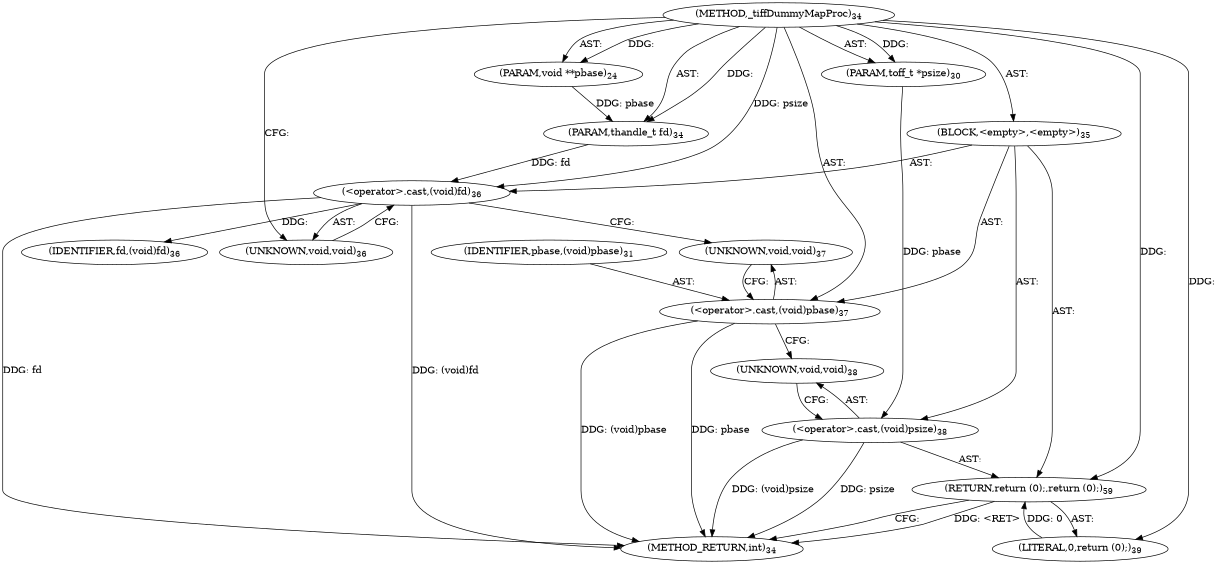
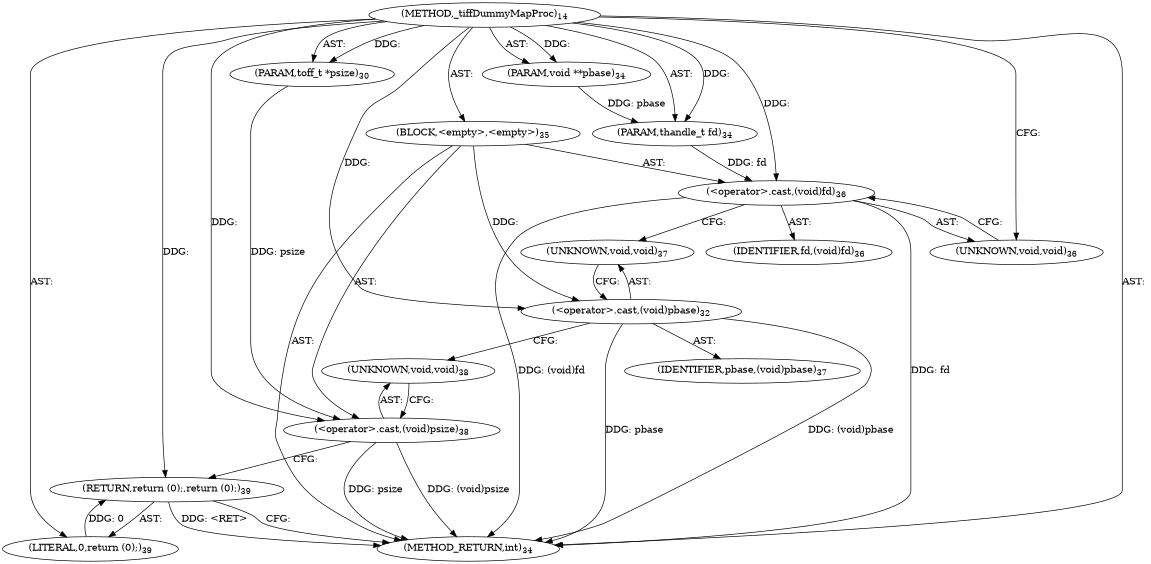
node "(METHOD,_tiffDummyMapProc)": text "34" -> "14"
node "(PARAM,void **pbase)": text "24" -> "34"
edge "(METHOD,_tiffDummyMapProc)" -> "(<operator>.cast,(void)fd)": label "DDG: psize" -> "DDG: "
edge "(METHOD,_tiffDummyMapProc)" -> "(<operator>.cast,(void)pbase)": label "AST: " -> "DDG: "
edge "(METHOD,_tiffDummyMapProc)" -> "(<operator>.cast,(void)psize)": added, label "DDG:"
edge "(<operator>.cast,(void)fd)" -> "(IDENTIFIER,fd,(void)fd)": label "DDG: " -> "AST: "
edge "(BLOCK,<empty>,<empty>)" -> "(<operator>.cast,(void)pbase)": label "AST: " -> "DDG: "
node "(IDENTIFIER,pbase,(void)pbase)": text "31" -> "37"
edge "(PARAM,toff_t *psize)" -> "(<operator>.cast,(void)psize)": label "DDG: pbase" -> "DDG: psize"
edge "(IDENTIFIER,pbase,(void)pbase)" -> "(<operator>.cast,(void)pbase)": reversed
edge "(METHOD,_tiffDummyMapProc)" -> "(LITERAL,0,return (0);)": label "DDG: " -> "AST: "
edge "(METHOD,_tiffDummyMapProc)" -> "(METHOD_RETURN,int)": added, label "AST:"
edge "(BLOCK,<empty>,<empty>)" -> "(RETURN,return (0);,return (0);)": now "(BLOCK,<empty>,<empty>)" -> "(METHOD_RETURN,int)"
node "(<operator>.cast,(void)pbase)": text "37" -> "32"
edge "(<operator>.cast,(void)psize)" -> "(RETURN,return (0);,return (0);)": label "AST: " -> "CFG: "
node "(RETURN,return (0);,return (0);)": text "59" -> "39"
